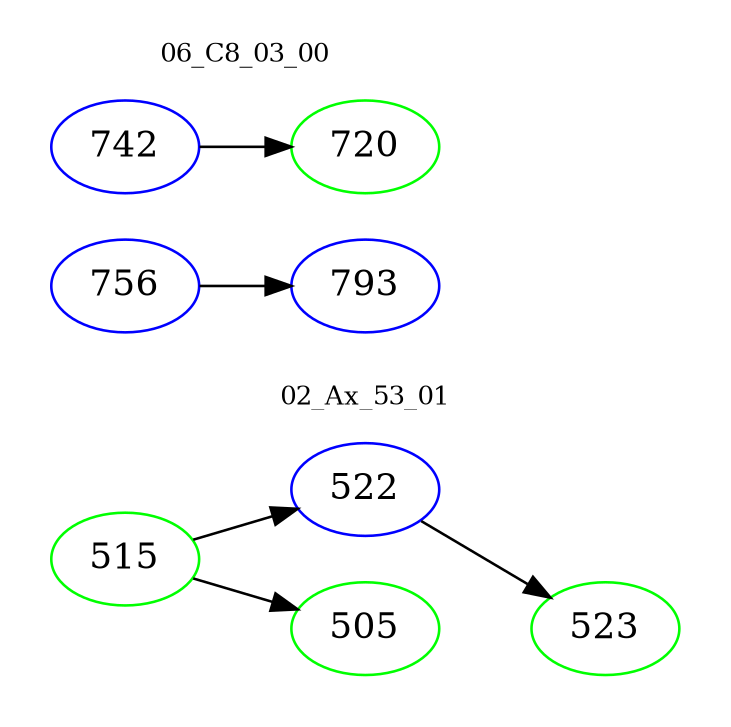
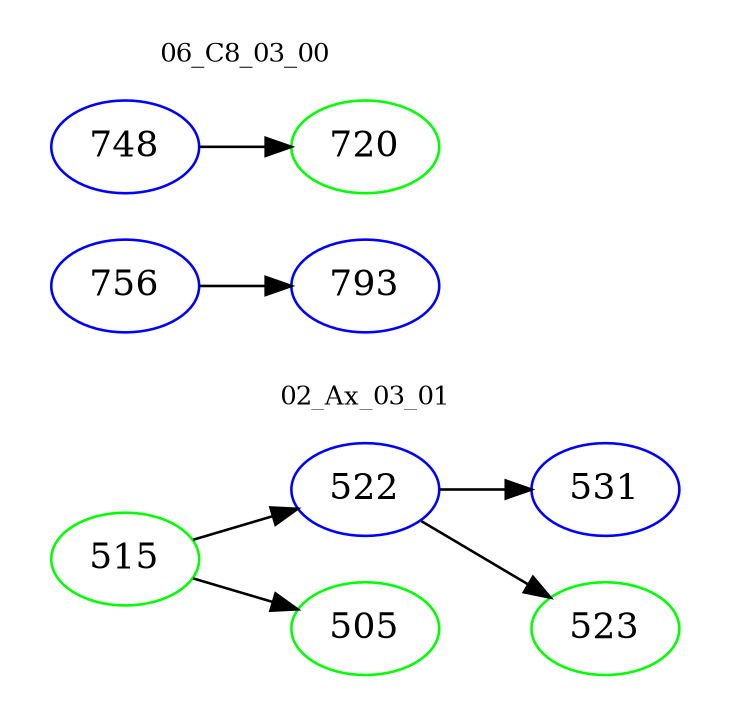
node "742": label "742" -> "748"
cluster "02_Ax_53_01": label "02_Ax_53_01" -> "02_Ax_03_01"
node "531": added
